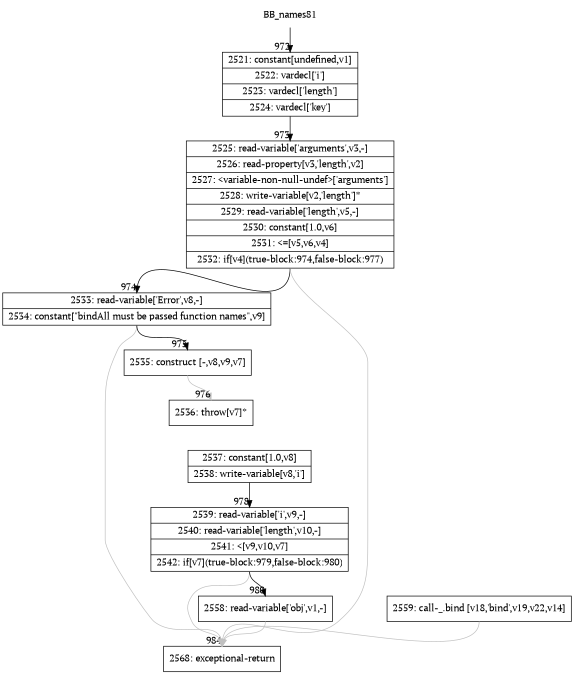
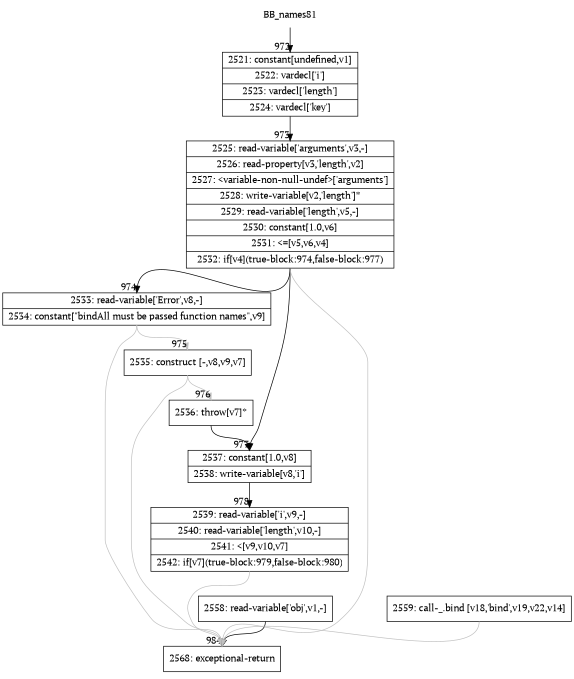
edge "2533: read-variable['Error',v8,-]" -> "2535: construct [-,v8,v9,v7]": color black -> gray
edge "2525: read-variable['arguments',v3,-]" -> "2537: constant[1.0,v8]": added
edge "2536: throw[v7]*" -> "2537: constant[1.0,v8]": added
edge "2535: construct [-,v8,v9,v7]" -> "2568: exceptional-return": added
edge "2539: read-variable['i',v9,-]" -> "2558: read-variable['obj',v1,-]": removed
edge "2558: read-variable['obj',v1,-]" -> "2568: exceptional-return": color gray -> black
